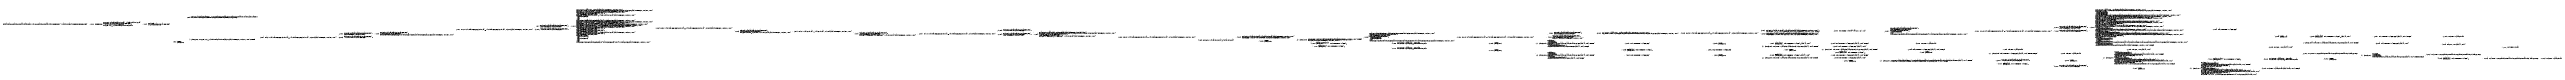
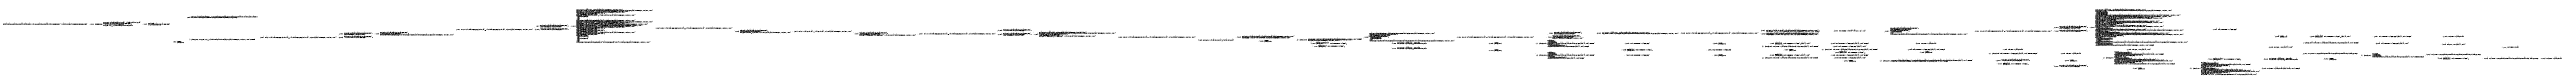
node "57: 0x00de": text "ExcHandler: failed null" -> "ExcHandler: all null"
